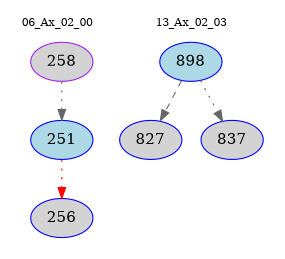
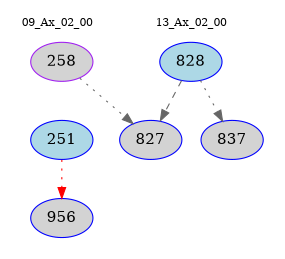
cluster "06_Ax_02_00": label "06_Ax_02_00" -> "09_Ax_02_00"
cluster "13_Ax_02_03": label "13_Ax_02_03" -> "13_Ax_02_00"
node "898": label "898" -> "828"
edge "258" -> "251": now "258" -> "827"
node "256": label "256" -> "956"
